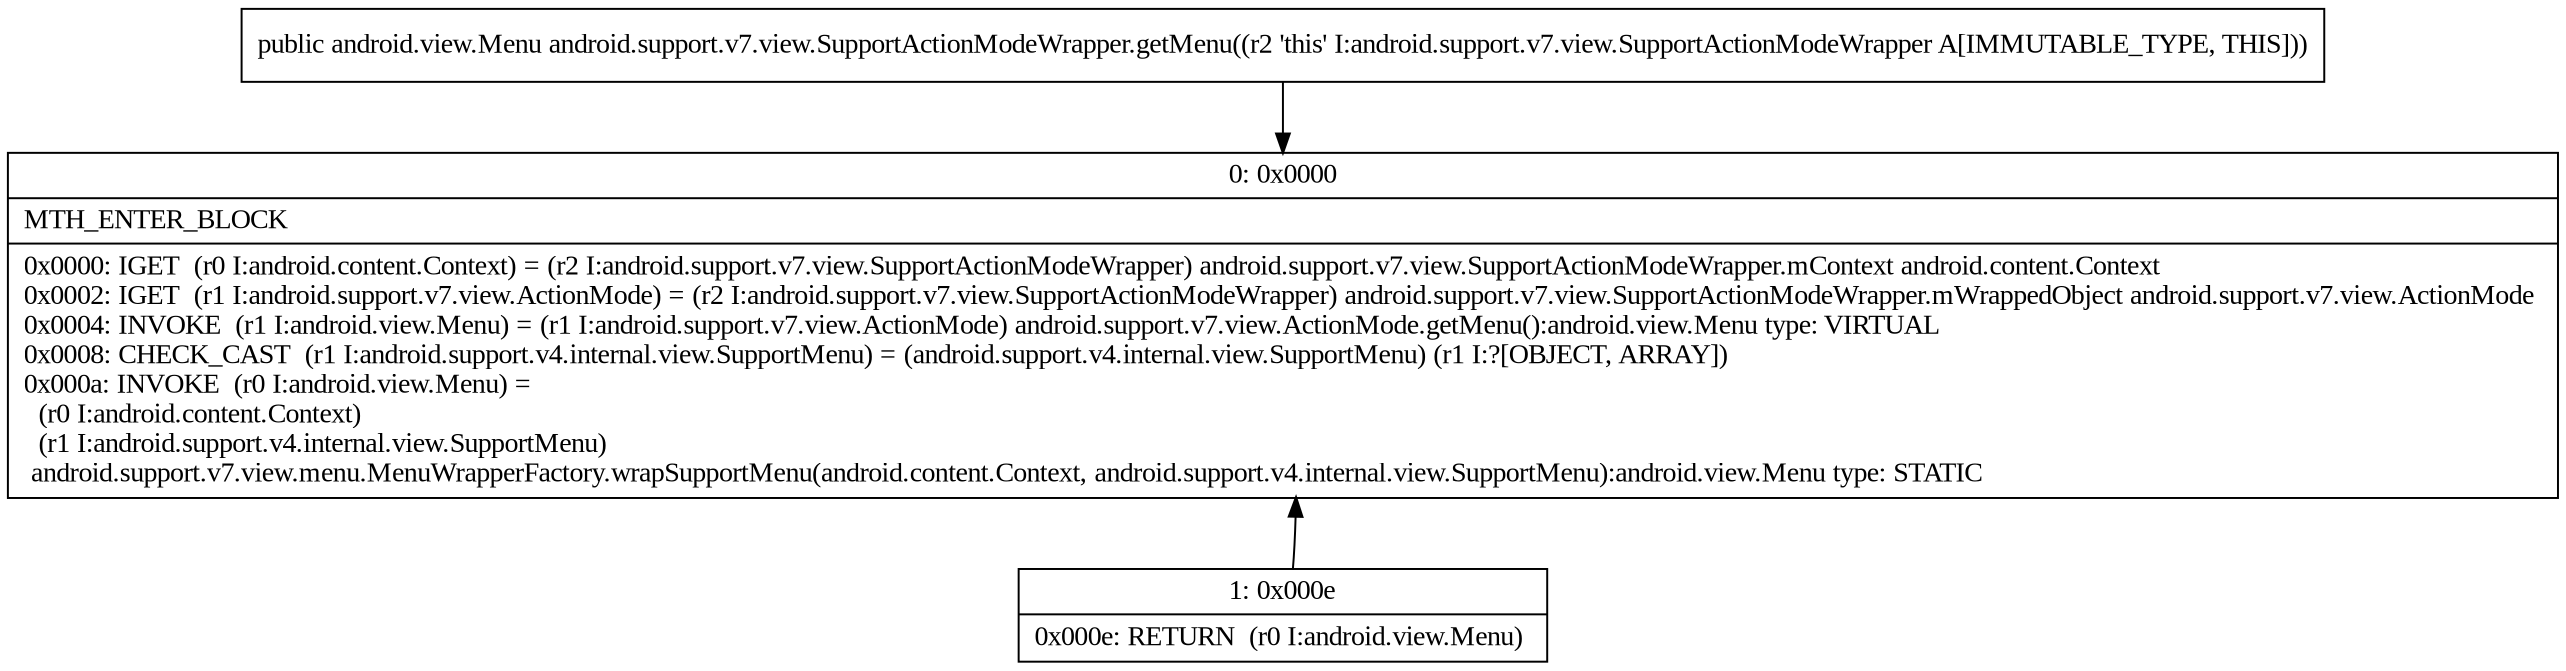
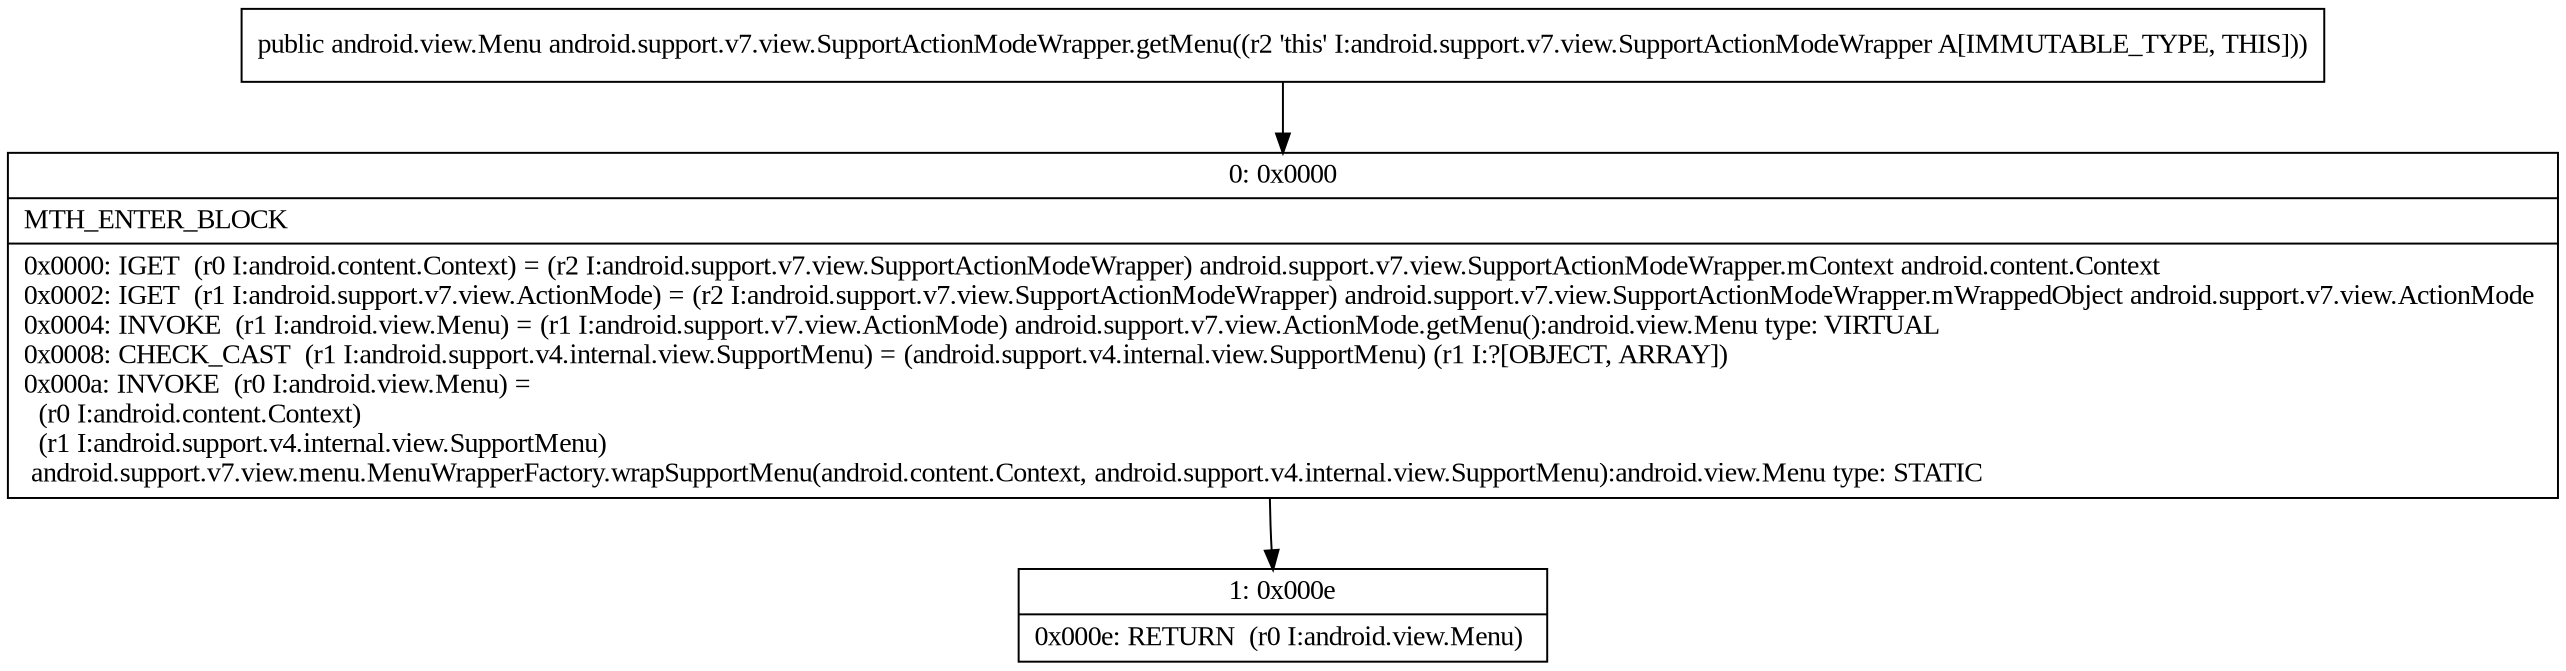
edge "1: 0x000e" -> "0: 0x0000": reversed
